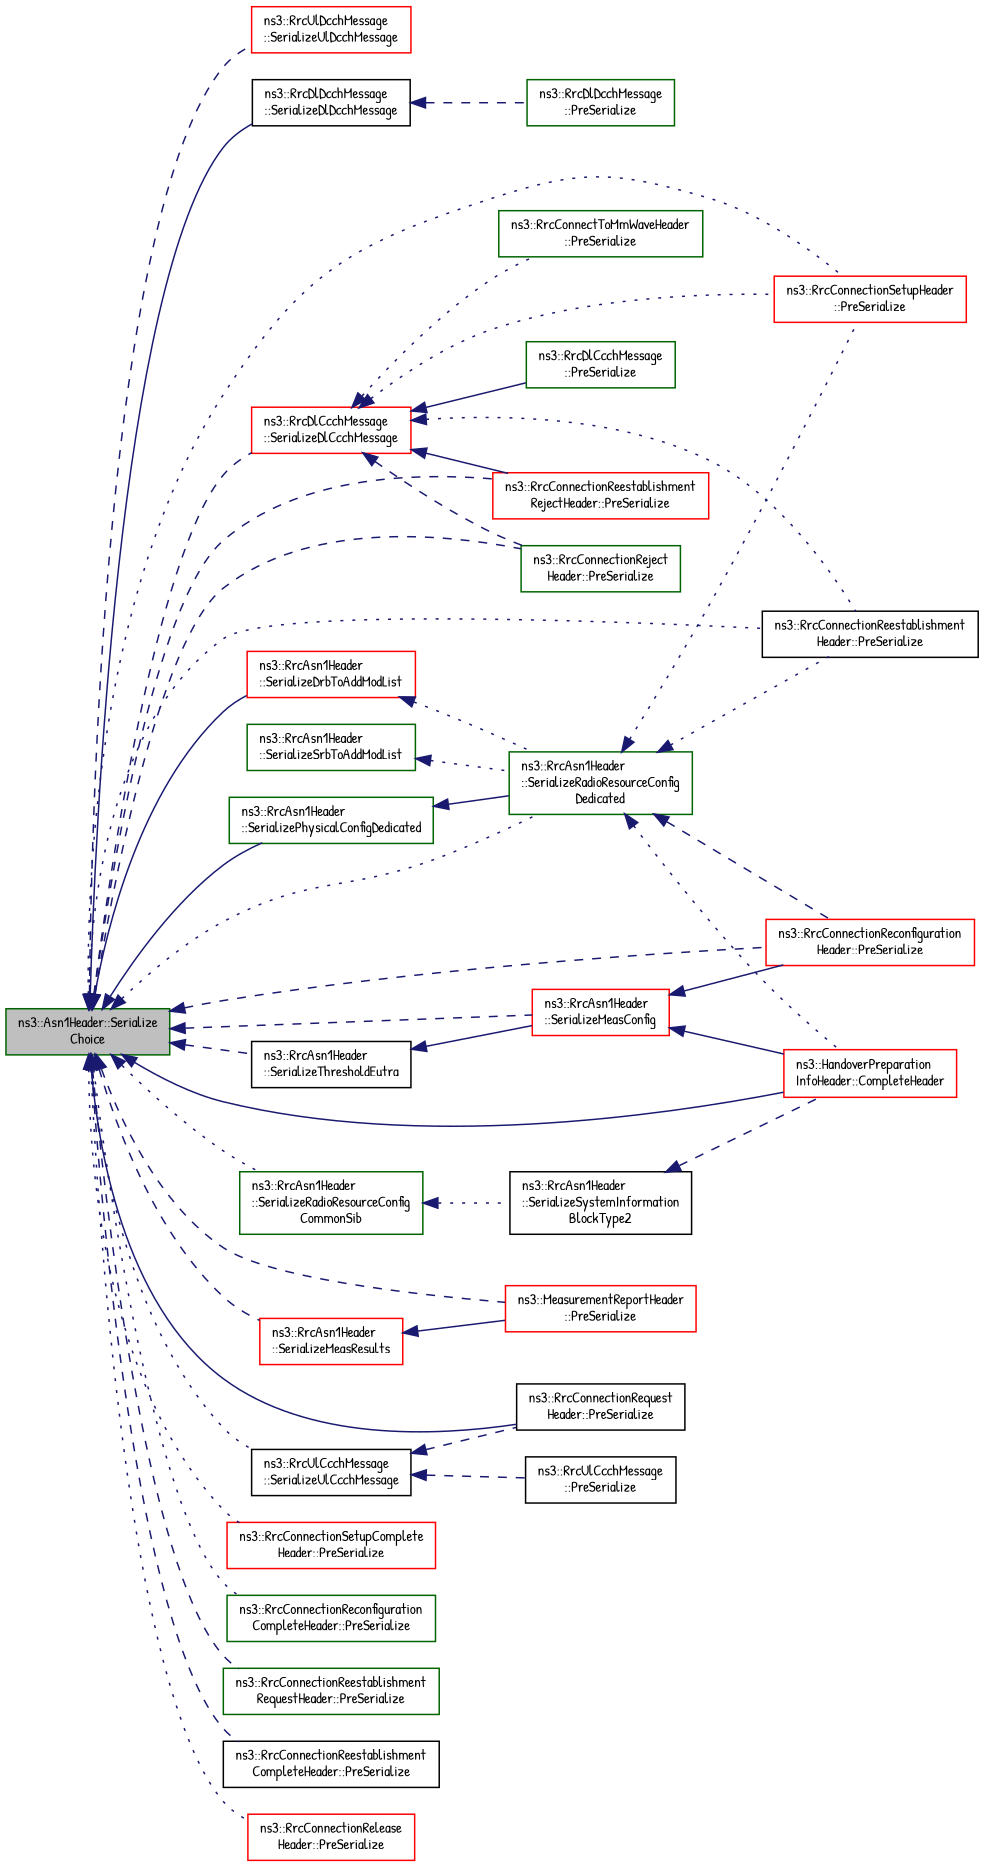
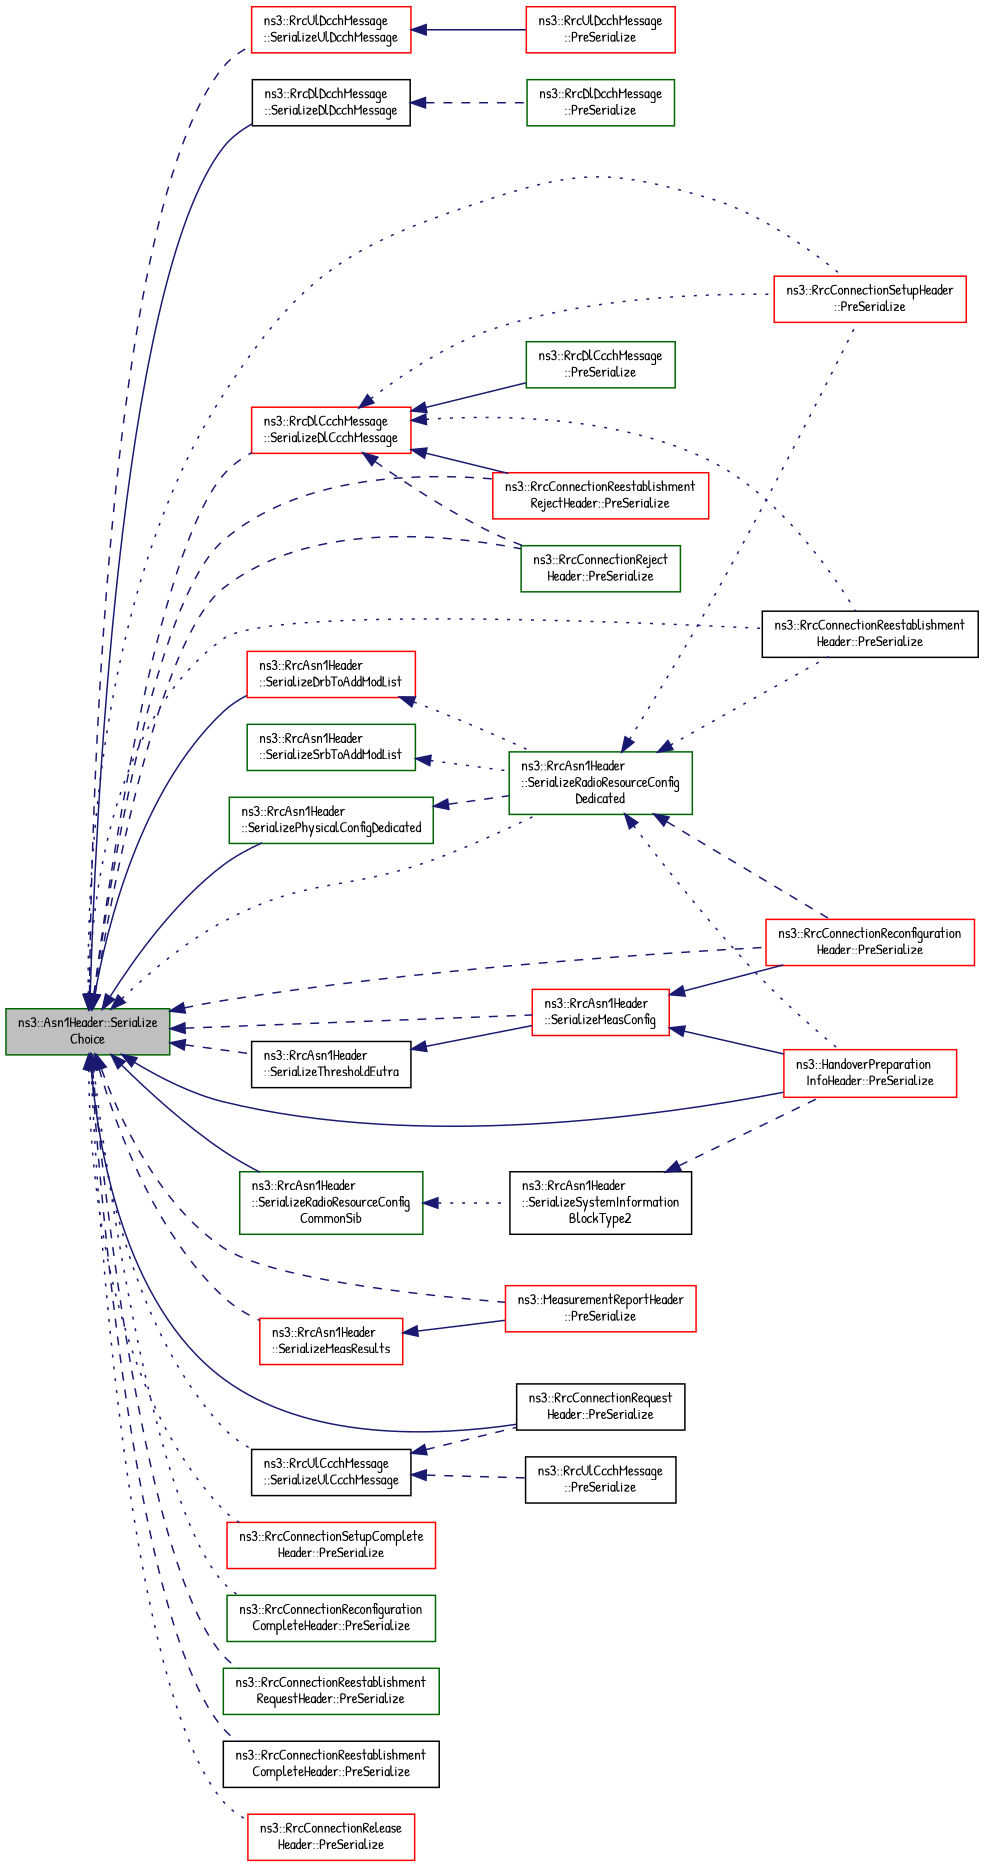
node "ns3::RrcUlDcchMessage ::PreSerialize": added
node "ns3::RrcConnectToMmWaveHeader ::PreSerialize": removed
edge "ns3::RrcAsn1Header ::SerializeRadioResourceConfig Dedicated" -> "ns3::RrcAsn1Header ::SerializePhysicalConfigDedicated": style solid -> dashed
node "ns3::HandoverPreparation InfoHeader::CompleteHeader": label "ns3::HandoverPreparation InfoHeader::CompleteHeader" -> "ns3::HandoverPreparation InfoHeader::PreSerialize"
edge "ns3::RrcAsn1Header ::SerializeRadioResourceConfig CommonSib" -> "ns3::Asn1Header::Serialize Choice": style dotted -> solid
